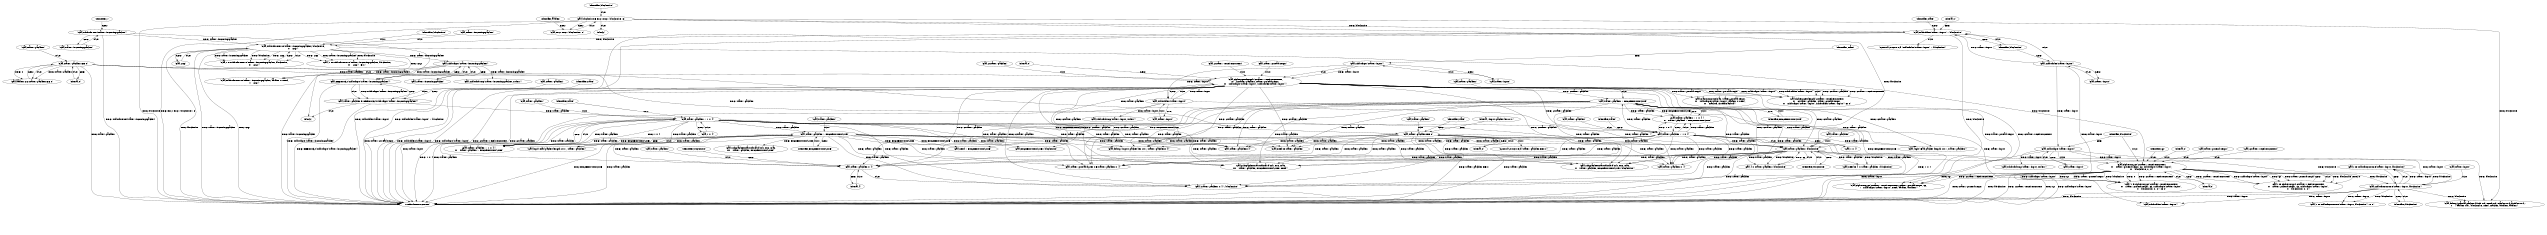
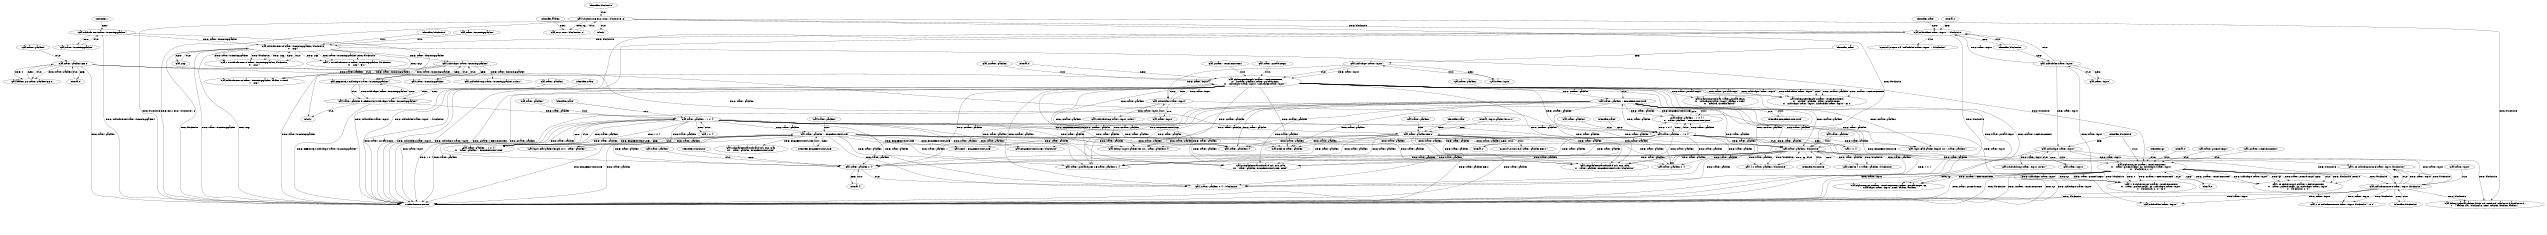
edge "(Call,block_size = enc ? enc->block_size : 8)" -> "(Call,enc ? enc->block_size : 8)": label "CFG: " -> "DDG: cp"
edge "(Call,PEEK_U32(sshbuf_ptr(state->incoming_packet)))" -> "(MethodReturn,PEEK)": removed, label "DDG: sshbuf_ptr(state->incoming_packet)"
edge "(Call,state->packlen - block_size)" -> "(MethodReturn,PEEK)": now "(Call,state->packlen - block_size)" -> "(Call,r = sshbuf_consume(state->input, block_size))"
